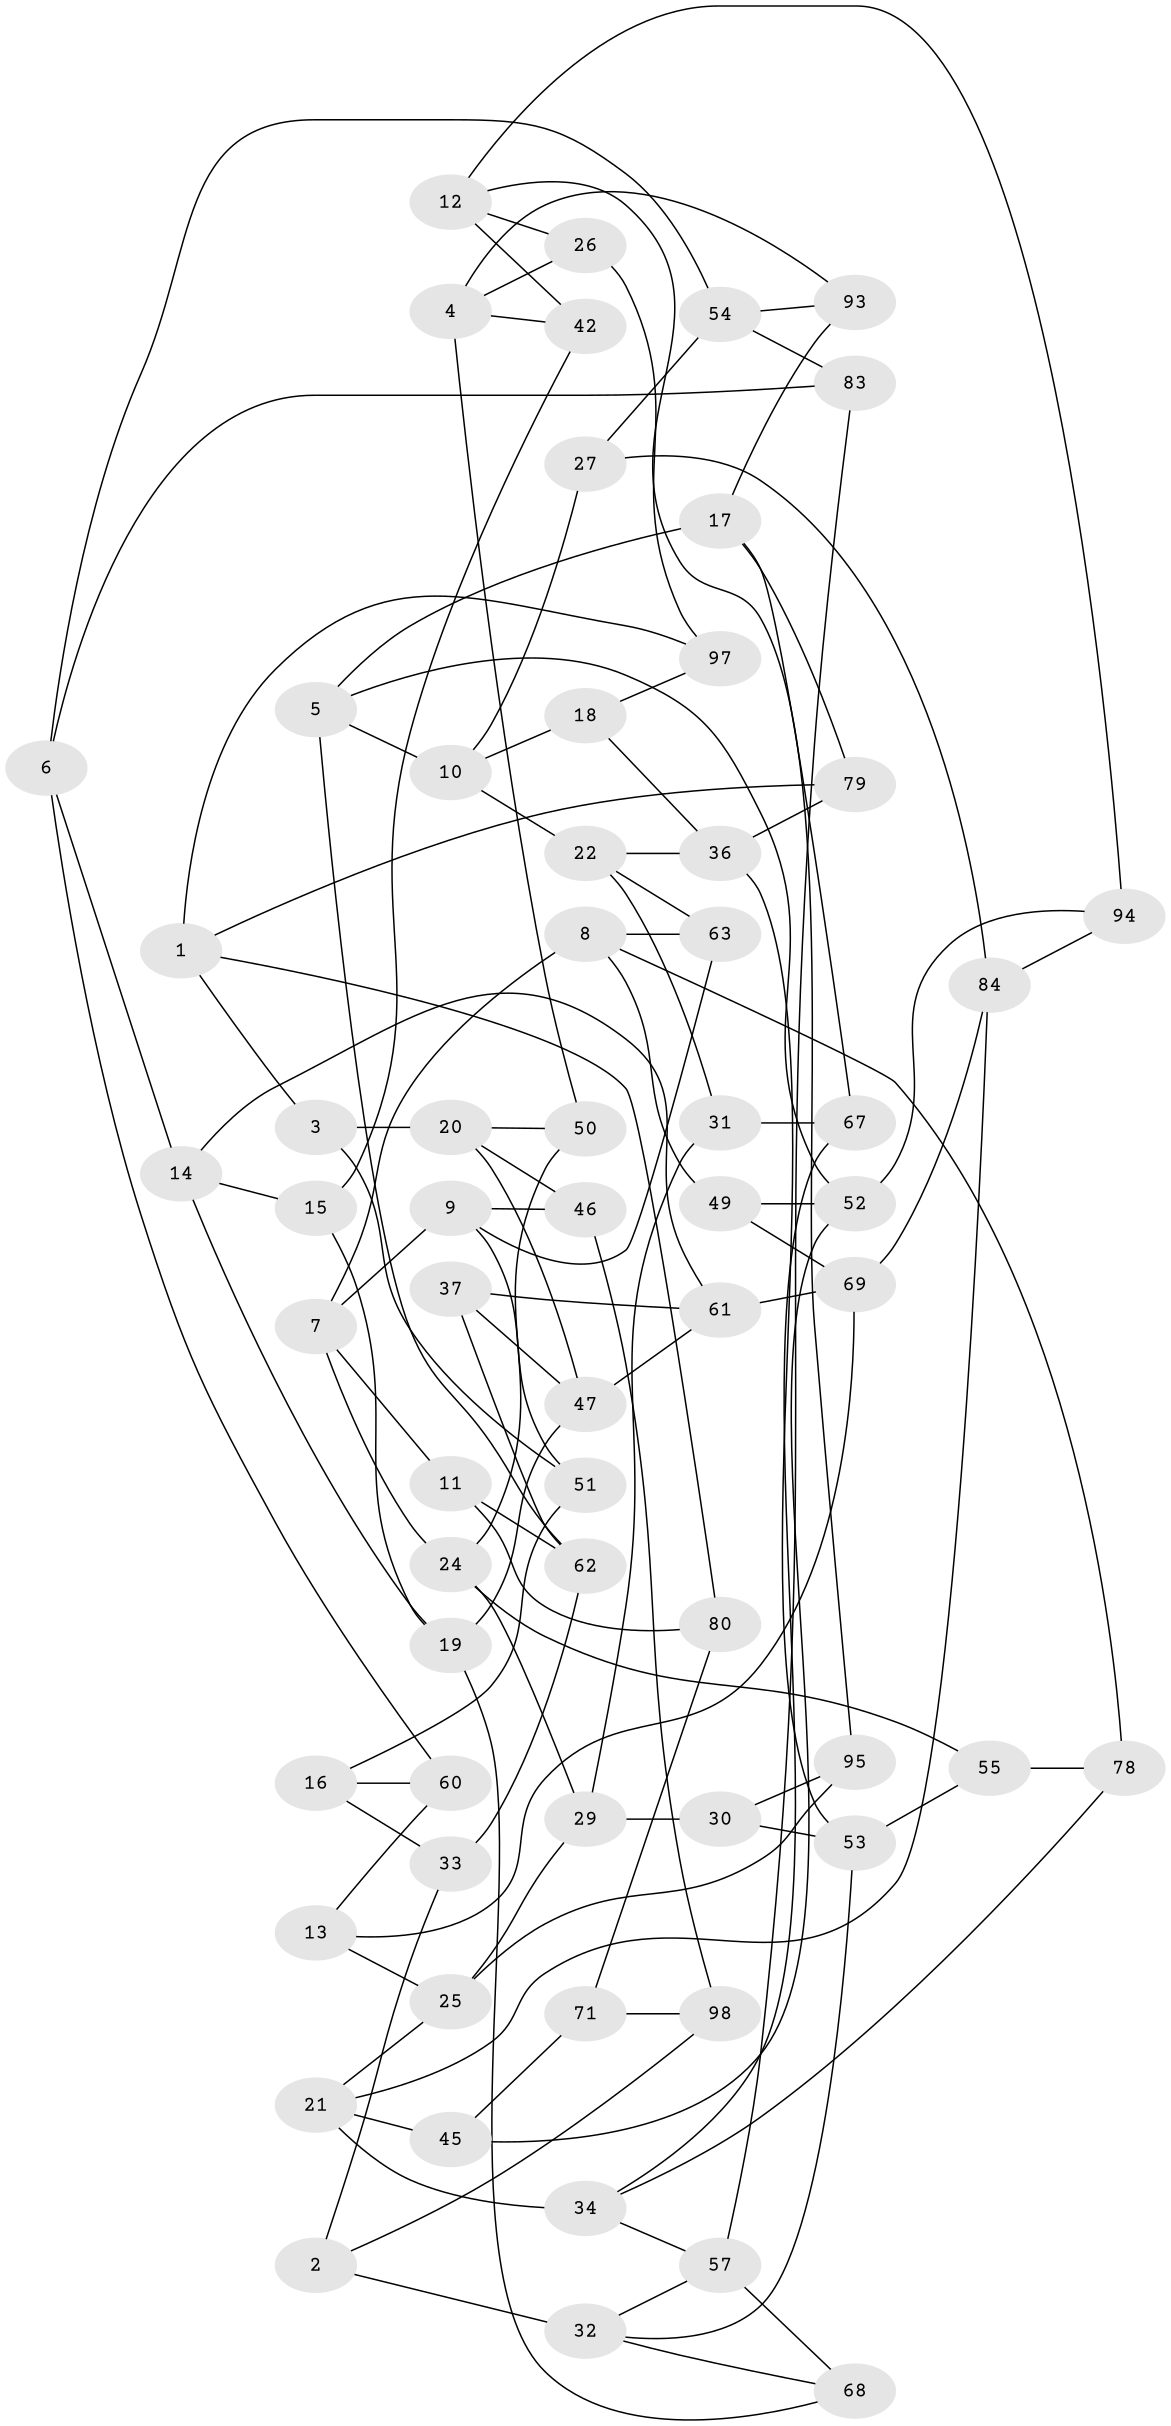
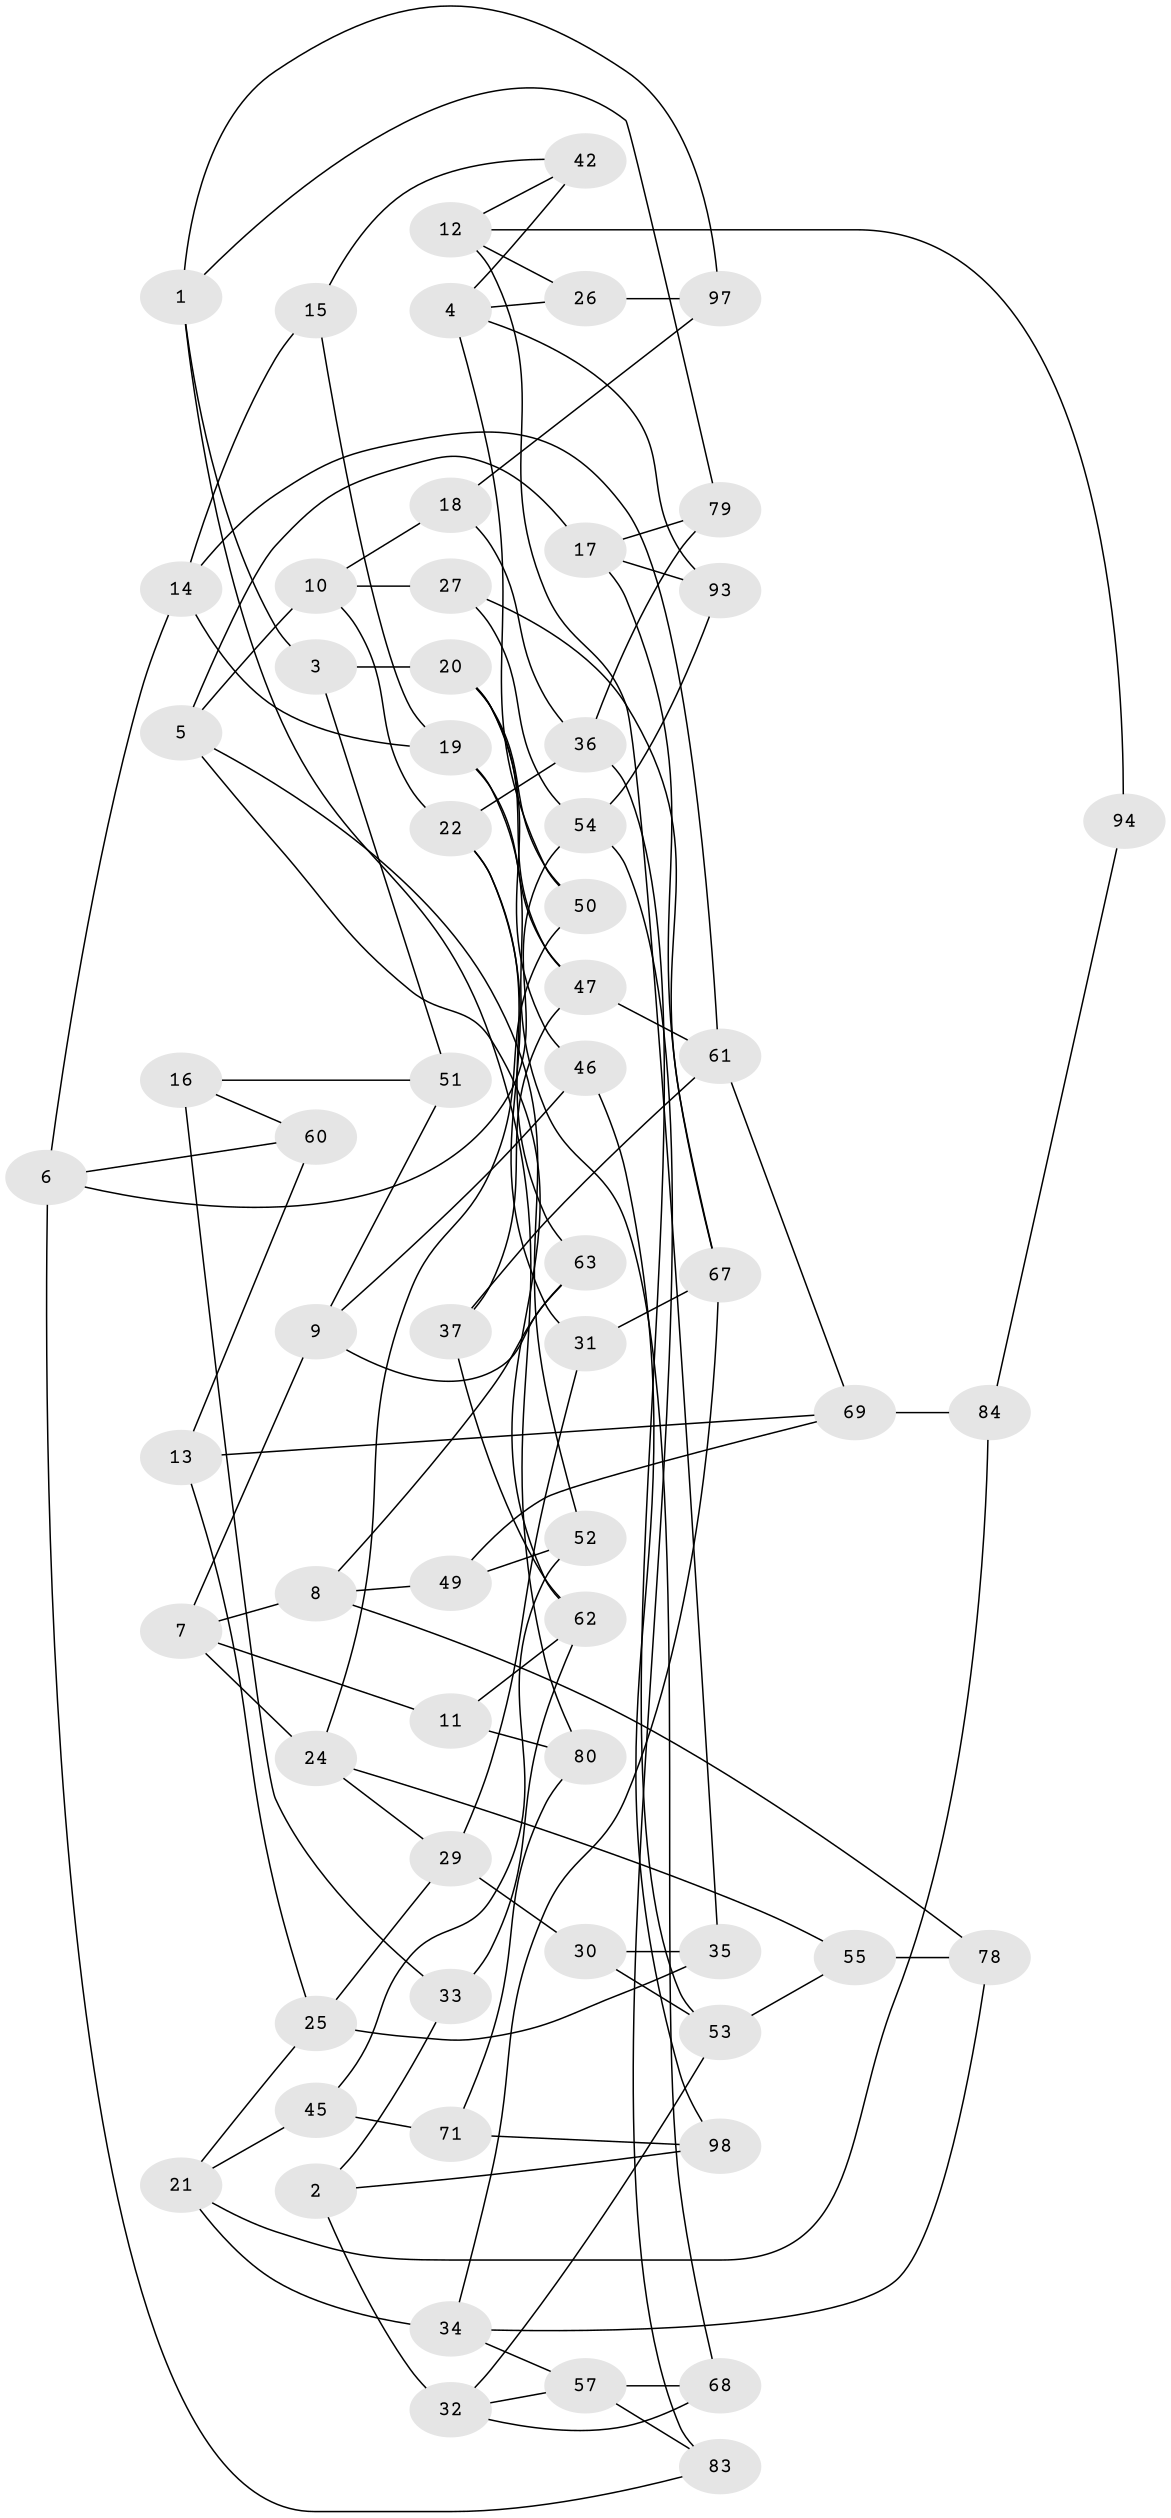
edge "27" -- "84": now "27" -- "67"
edge "94" -- "52": removed
node "95": label "95" -> "35"
